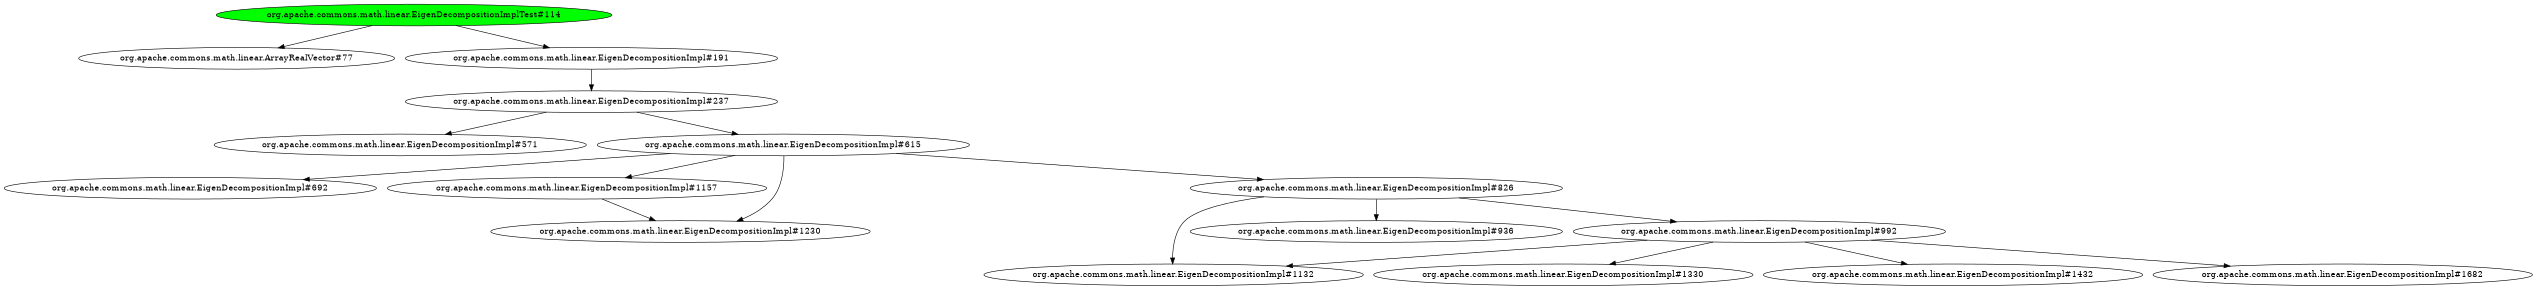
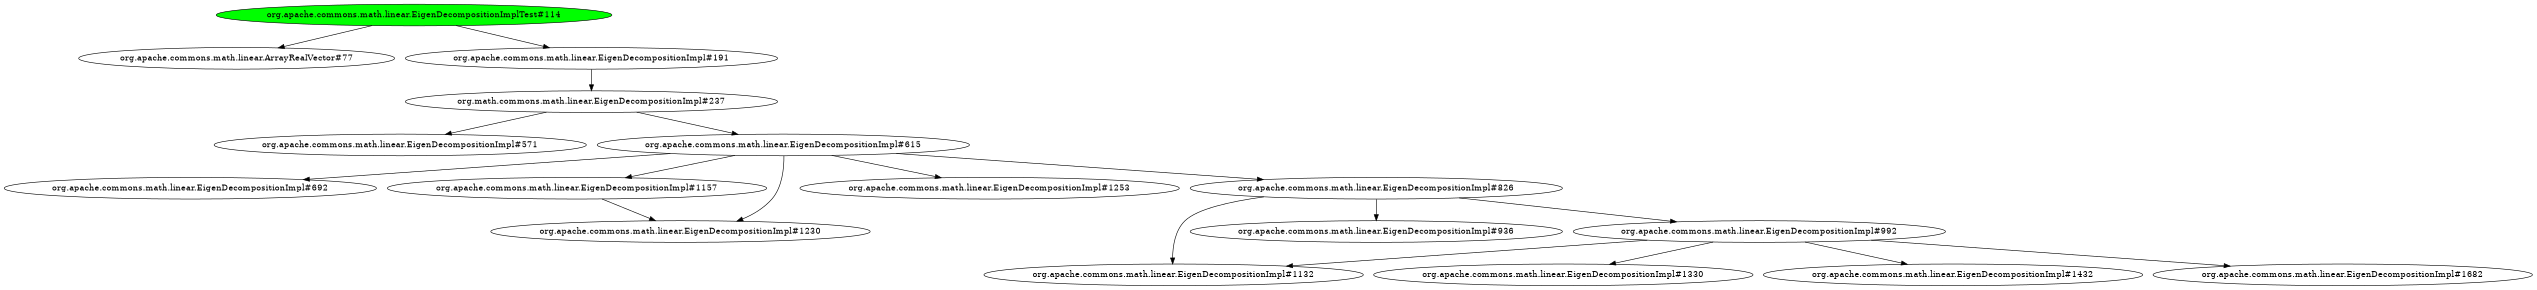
node "org.apache.commons.math.linear.EigenDecompositionImpl#237": label "org.apache.commons.math.linear.EigenDecompositionImpl#237" -> "org.math.commons.math.linear.EigenDecompositionImpl#237"
node "org.apache.commons.math.linear.EigenDecompositionImpl#1253": added
